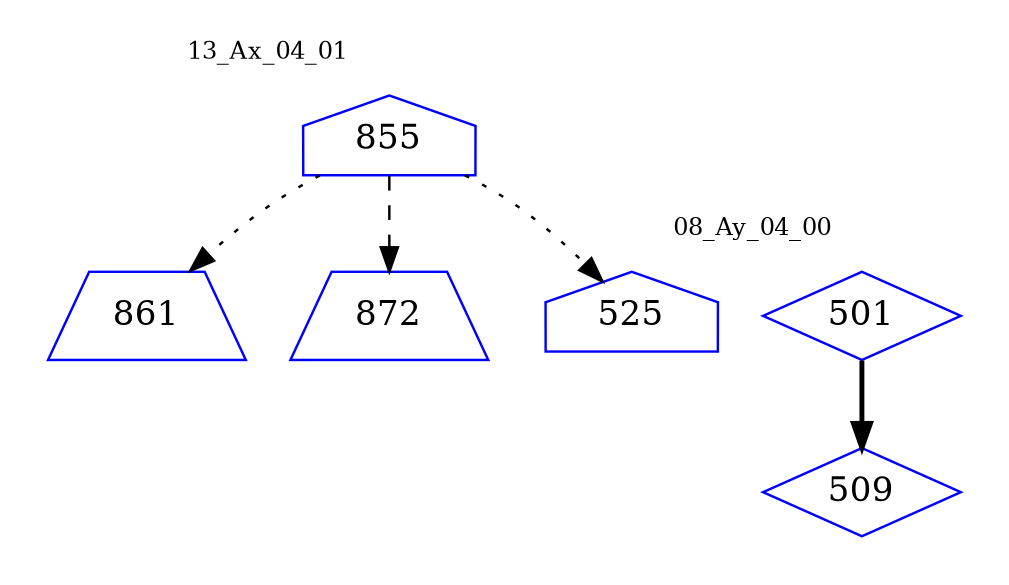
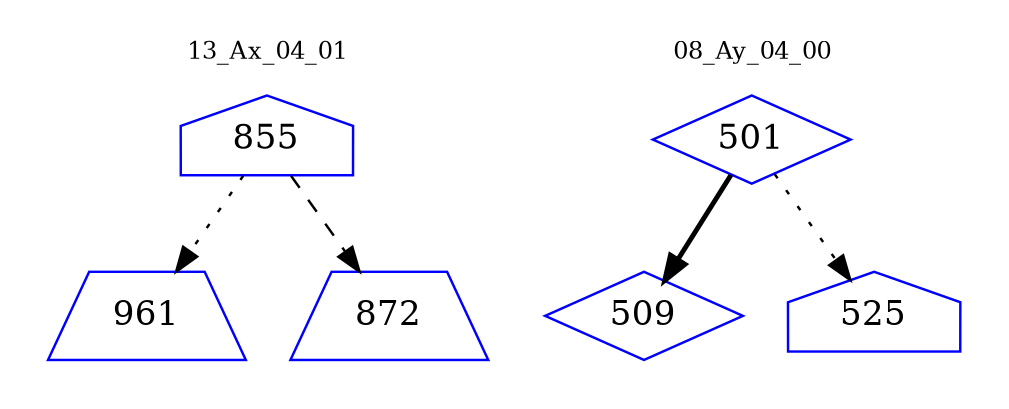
edge "855" -> "525": now "501" -> "525"
node "861": label "861" -> "961"
